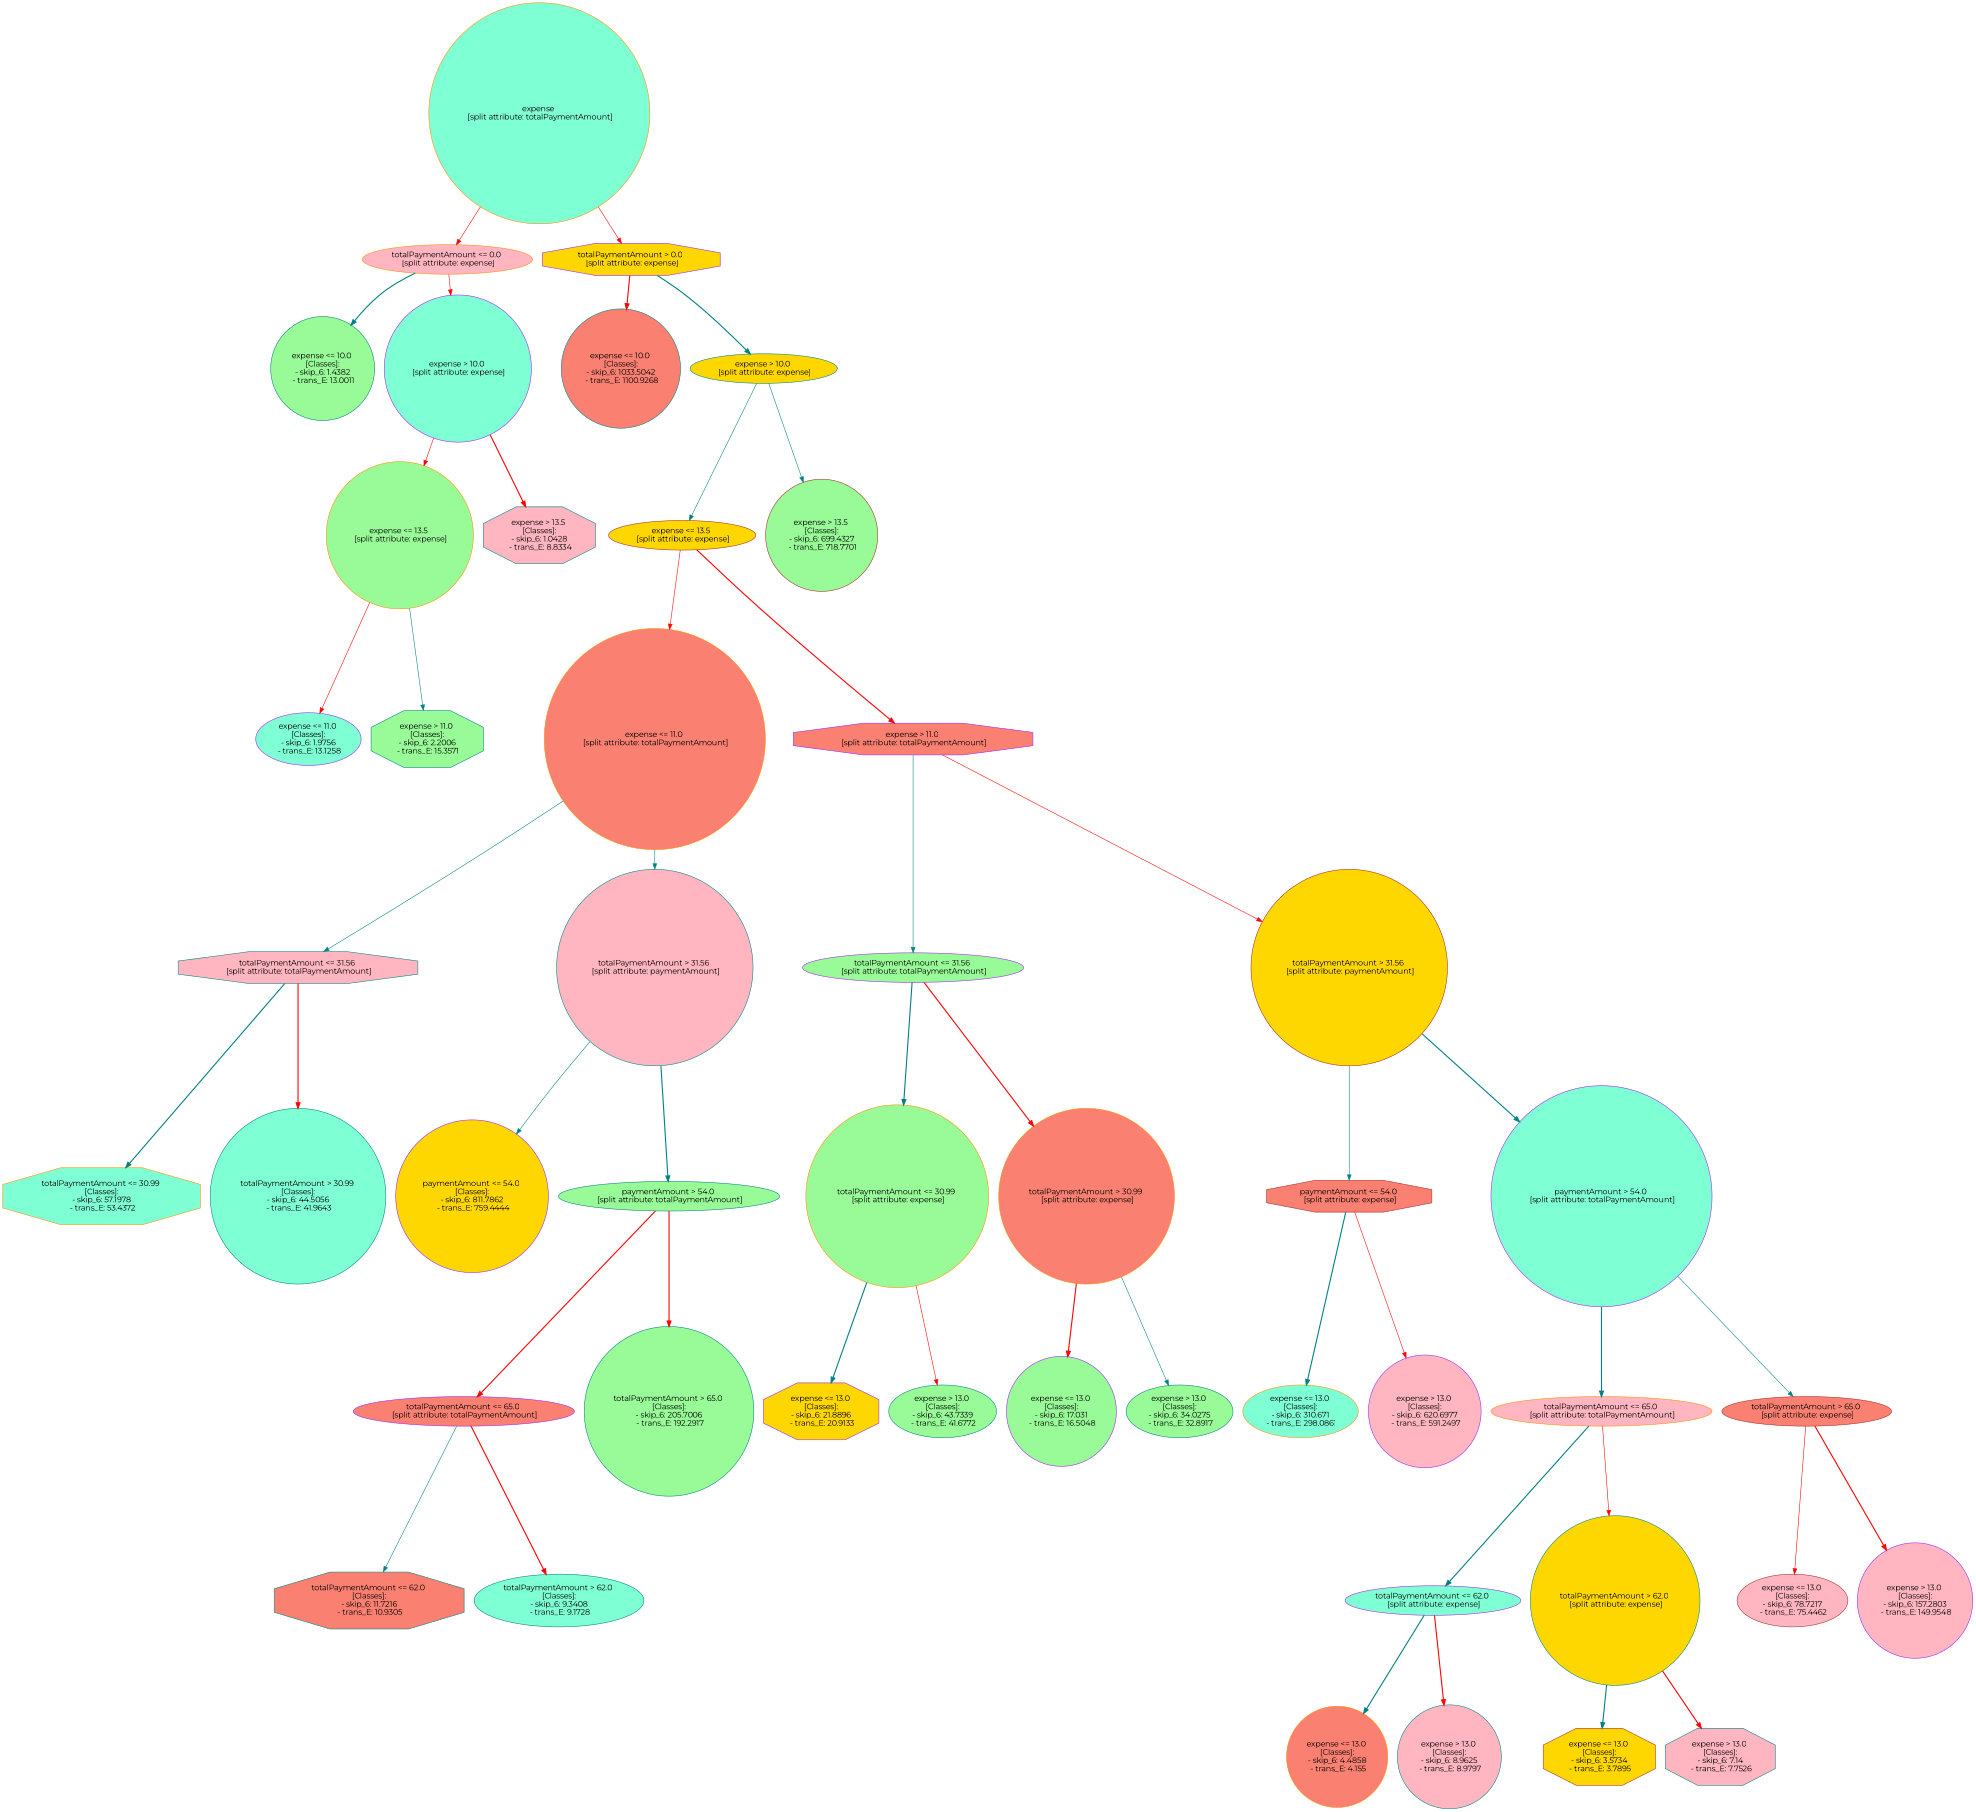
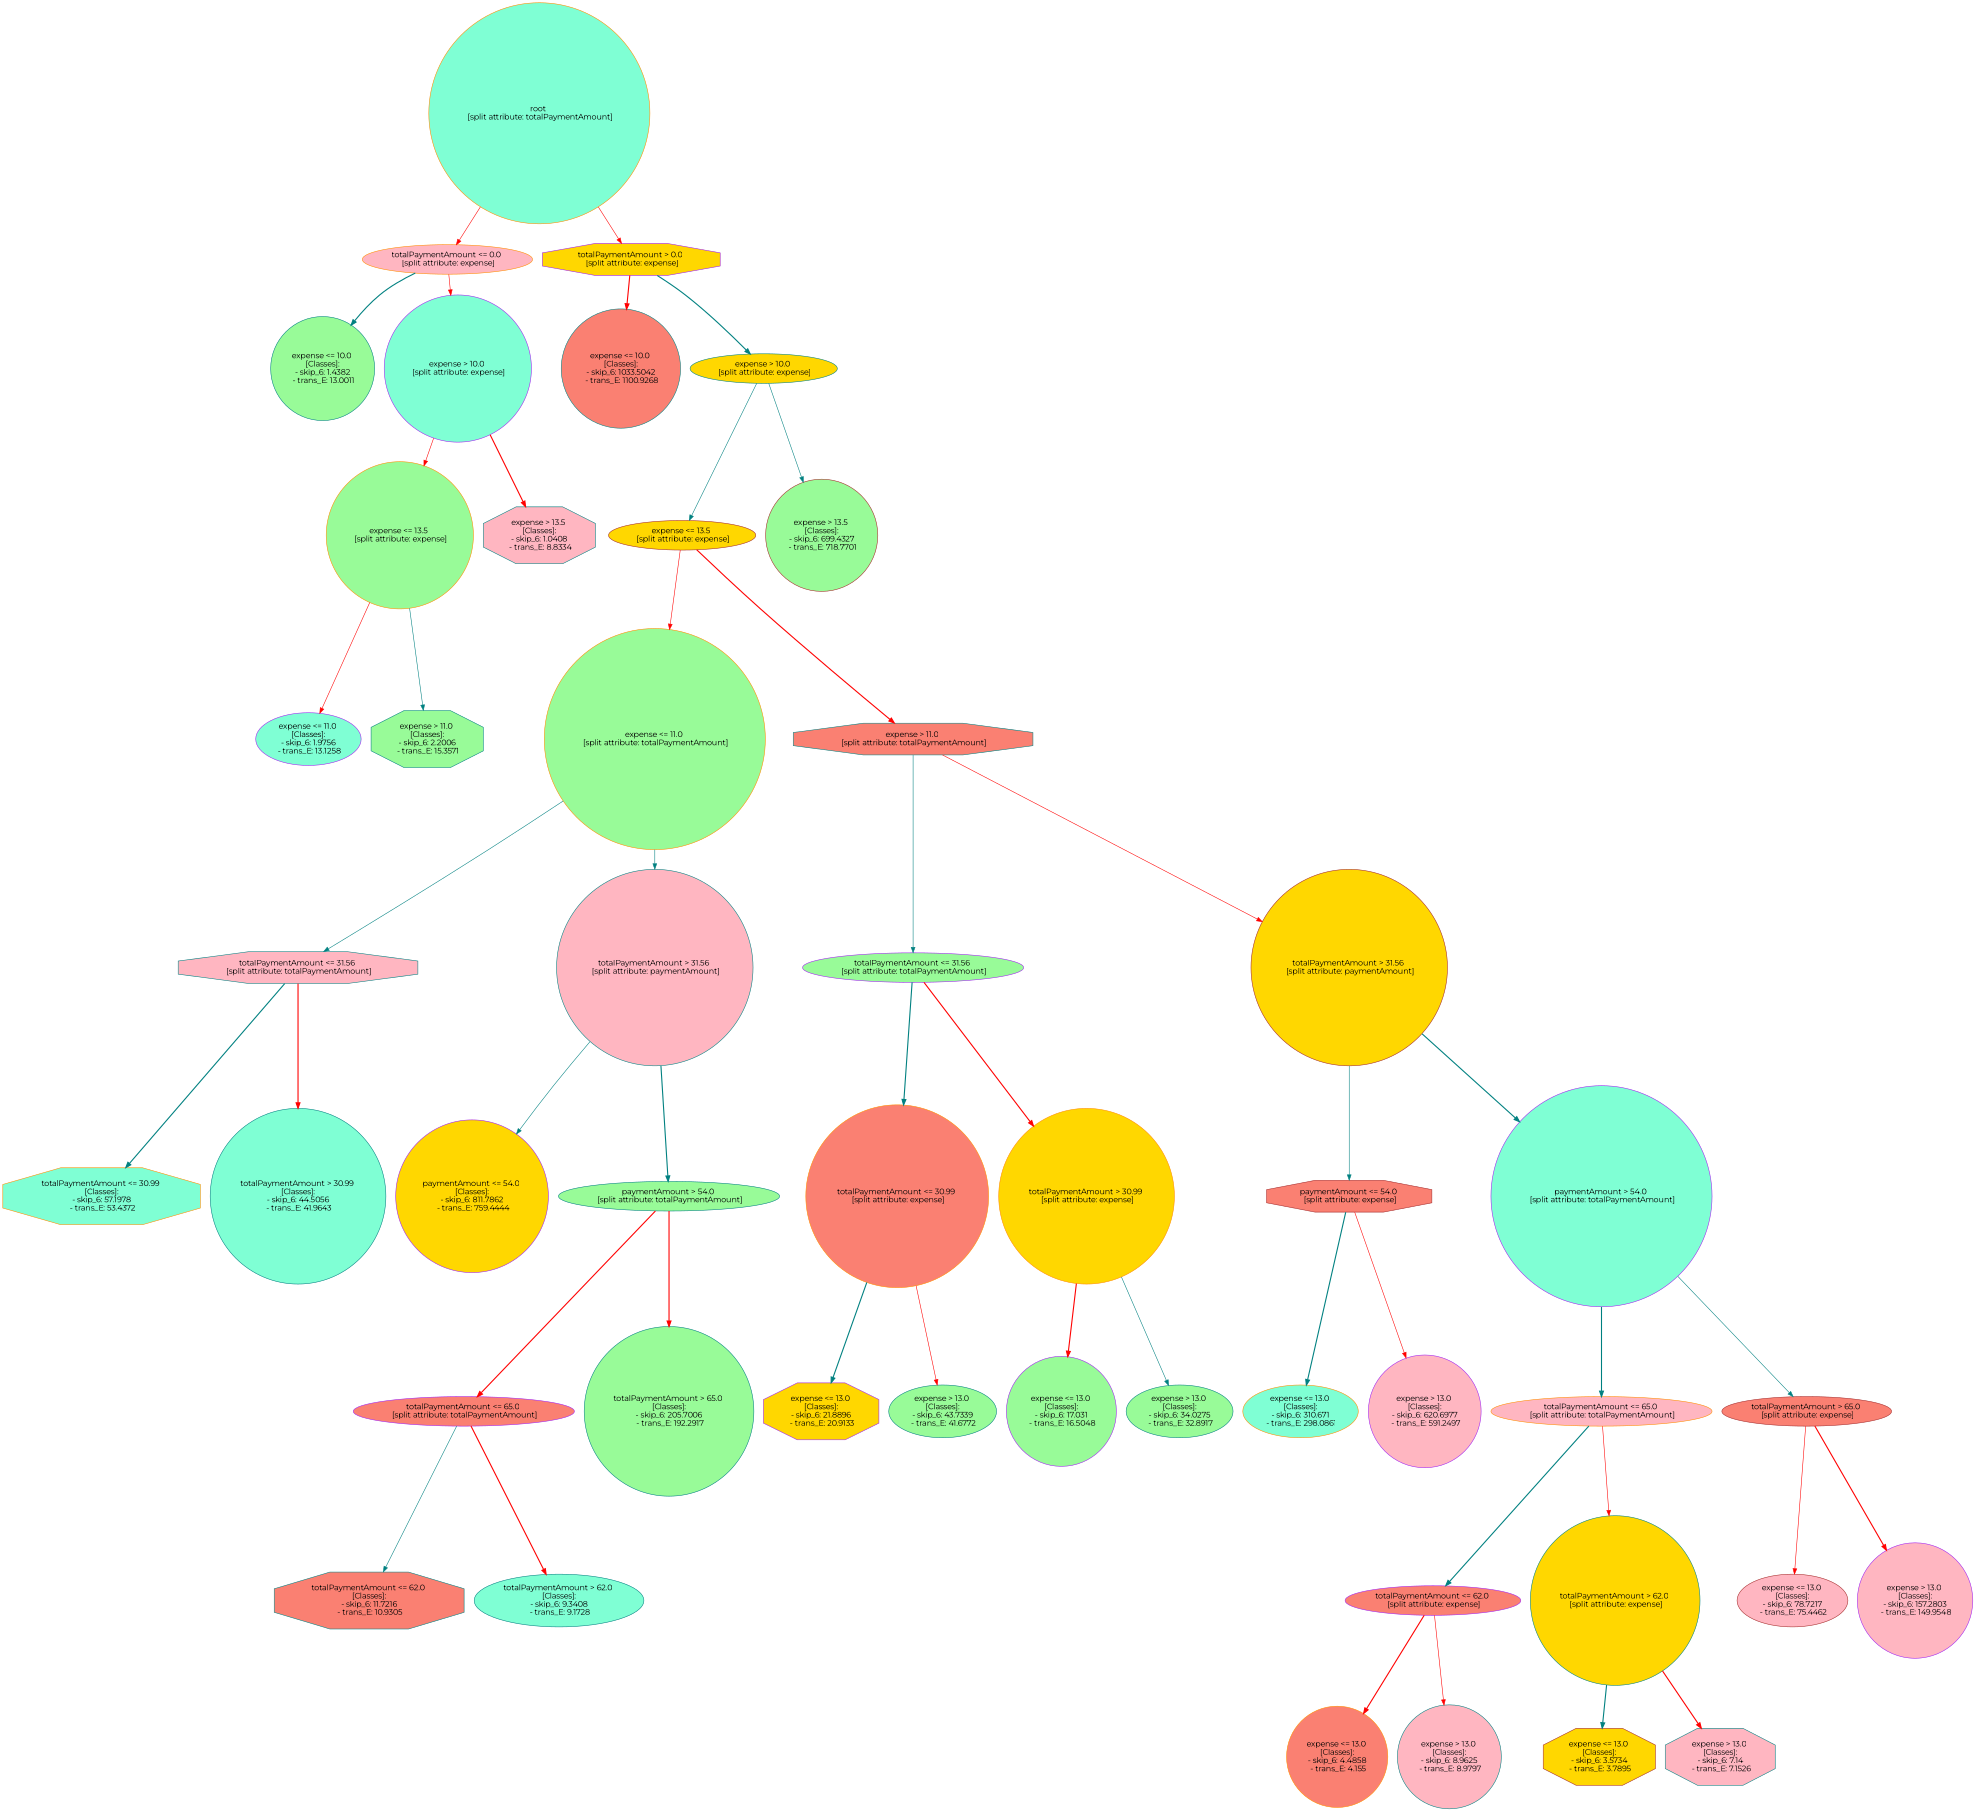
node "expense [split attribute: totalPaymentAmount]": label "expense [split attribute: totalPaymentAmount]" -> "root [split attribute: totalPaymentAmount]"
node "expense > 13.5 [Classes]: - skip_6: 1.0428 - trans_E: 8.8334": label "expense > 13.5 [Classes]: - skip_6: 1.0428 - trans_E: 8.8334" -> "expense > 13.5 [Classes]: - skip_6: 1.0408 - trans_E: 8.8334"
node "expense <= 11.0 [split attribute: totalPaymentAmount]": fillcolor salmon -> palegreen
node "expense > 11.0 [split attribute: totalPaymentAmount]": color purple -> teal
node "totalPaymentAmount <= 30.99 [split attribute: expense]": fillcolor palegreen -> salmon
node "totalPaymentAmount > 30.99 [split attribute: expense]": fillcolor salmon -> gold
node "totalPaymentAmount <= 62.0 [split attribute: expense]": fillcolor aquamarine -> salmon
edge "totalPaymentAmount <= 62.0 [split attribute: expense]" -> "expense > 13.0 [Classes]: - skip_6: 8.9625 - trans_E: 8.9797": style bold -> solid
edge "totalPaymentAmount <= 62.0 [split attribute: expense]" -> "expense <= 13.0 [Classes]: - skip_6: 4.4858 - trans_E: 4.155": color teal -> red
node "expense > 13.0 [Classes]: - skip_6: 7.14 - trans_E: 7.7526": label "expense > 13.0 [Classes]: - skip_6: 7.14 - trans_E: 7.7526" -> "expense > 13.0 [Classes]: - skip_6: 7.14 - trans_E: 7.1526"
